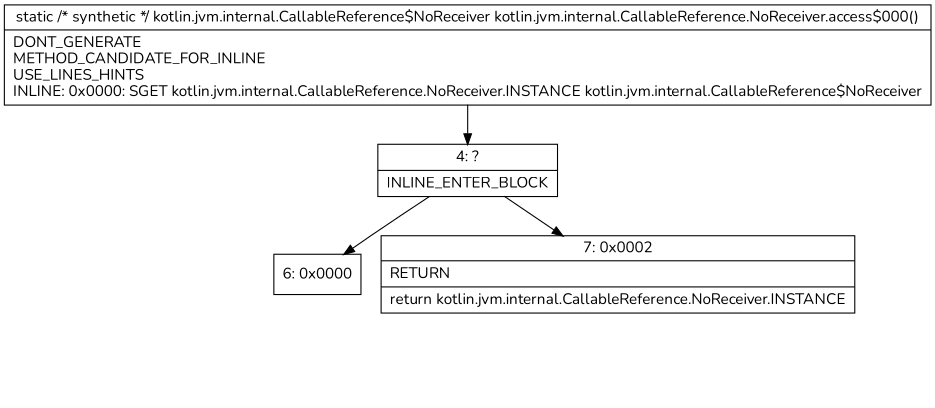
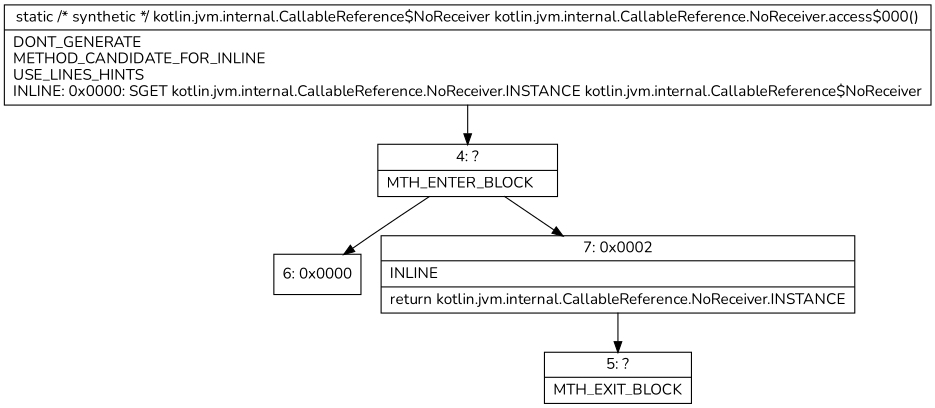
node "4: ?": text "INLINE_ENTER_BLOCK" -> "MTH_ENTER_BLOCK"
node "7: 0x0002": text "RETURN" -> "INLINE"
node "5: ?": added
